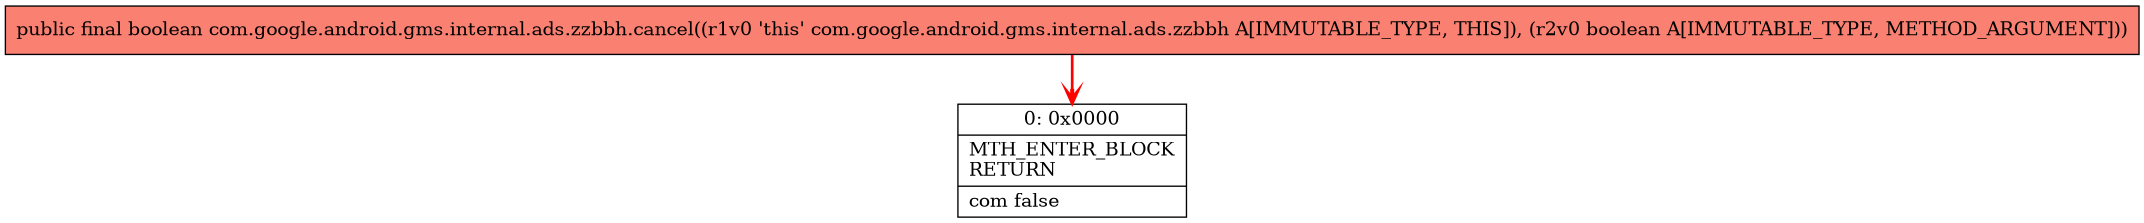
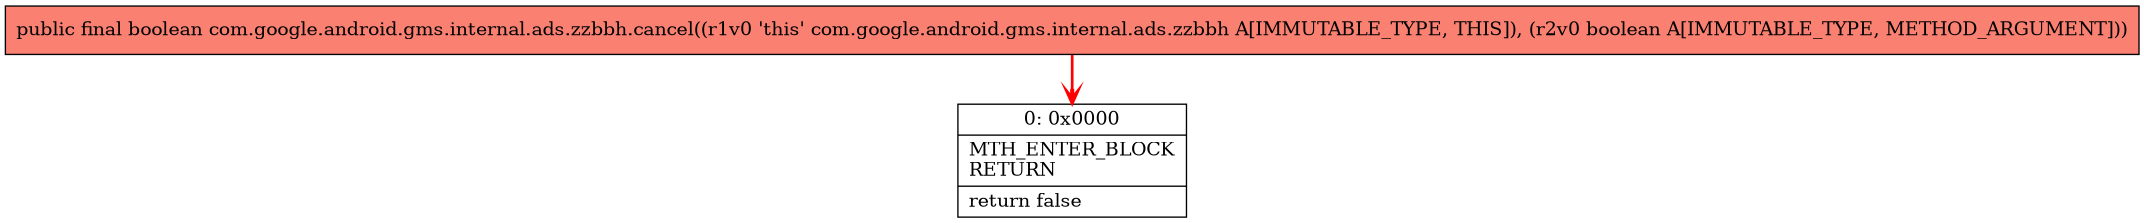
node "0: 0x0000": text "com false" -> "return false"
